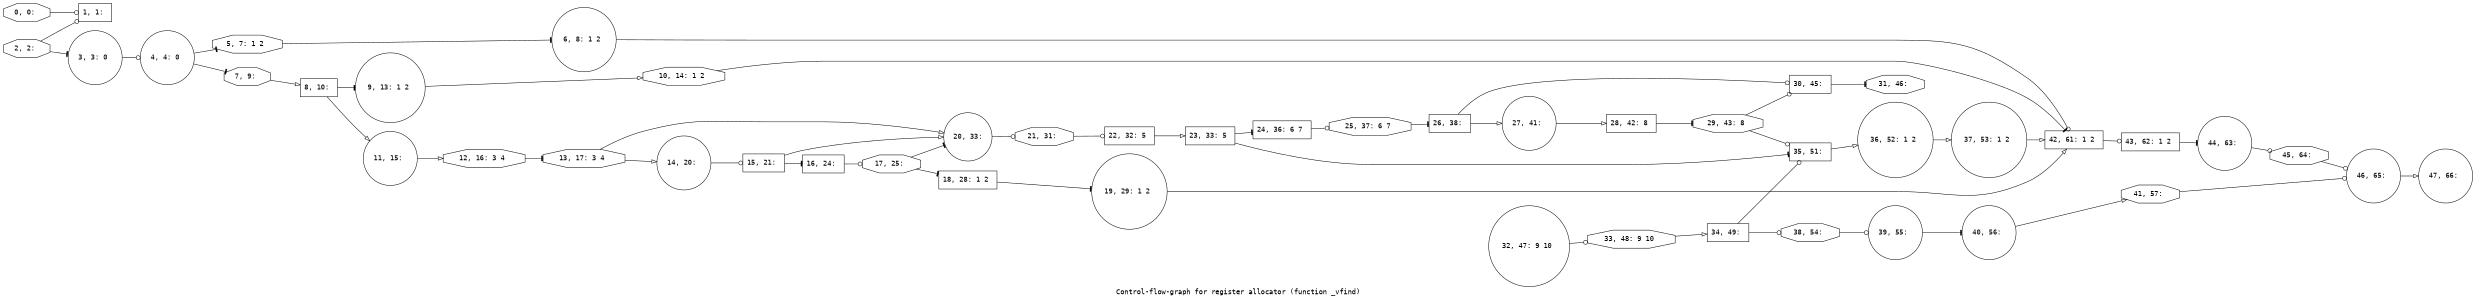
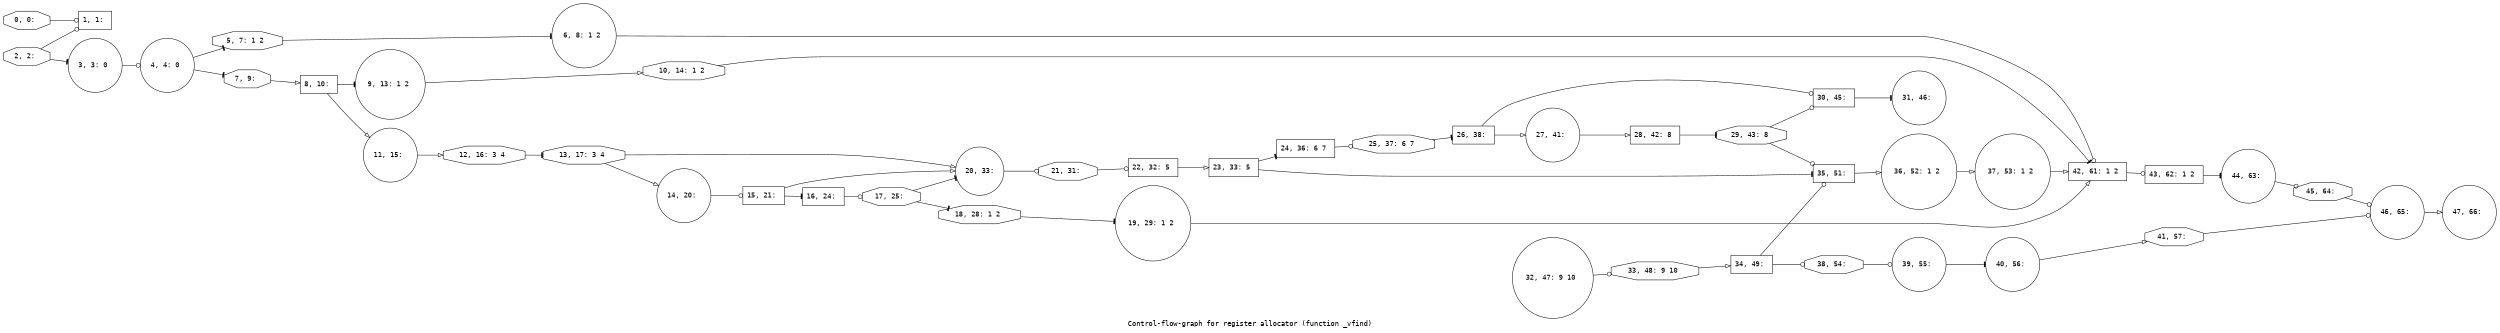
node "31, 46:": shape octagon -> circle
node "18, 28: 1 2": shape box -> octagon
